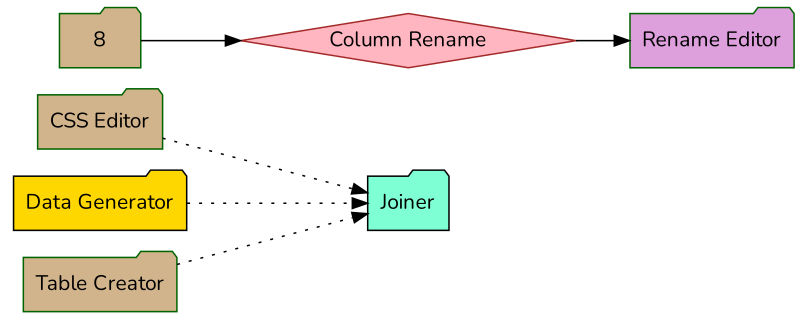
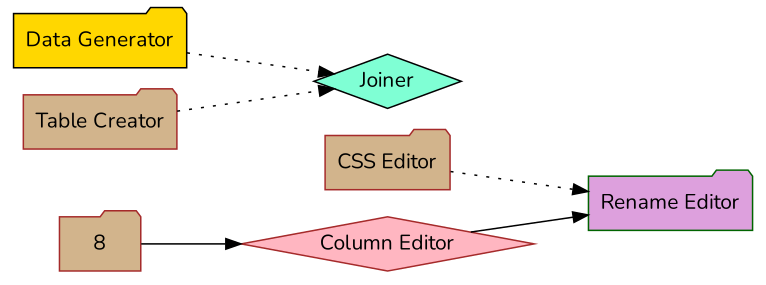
node "8": color darkgreen -> brown
node "Column Rename": label "Column Rename" -> "Column Editor"
node "CSS Editor": color darkgreen -> brown
edge "CSS Editor" -> "Joiner": now "CSS Editor" -> "Rename Editor"
node "Joiner": shape folder -> diamond
node "Table Creator": color darkgreen -> brown
